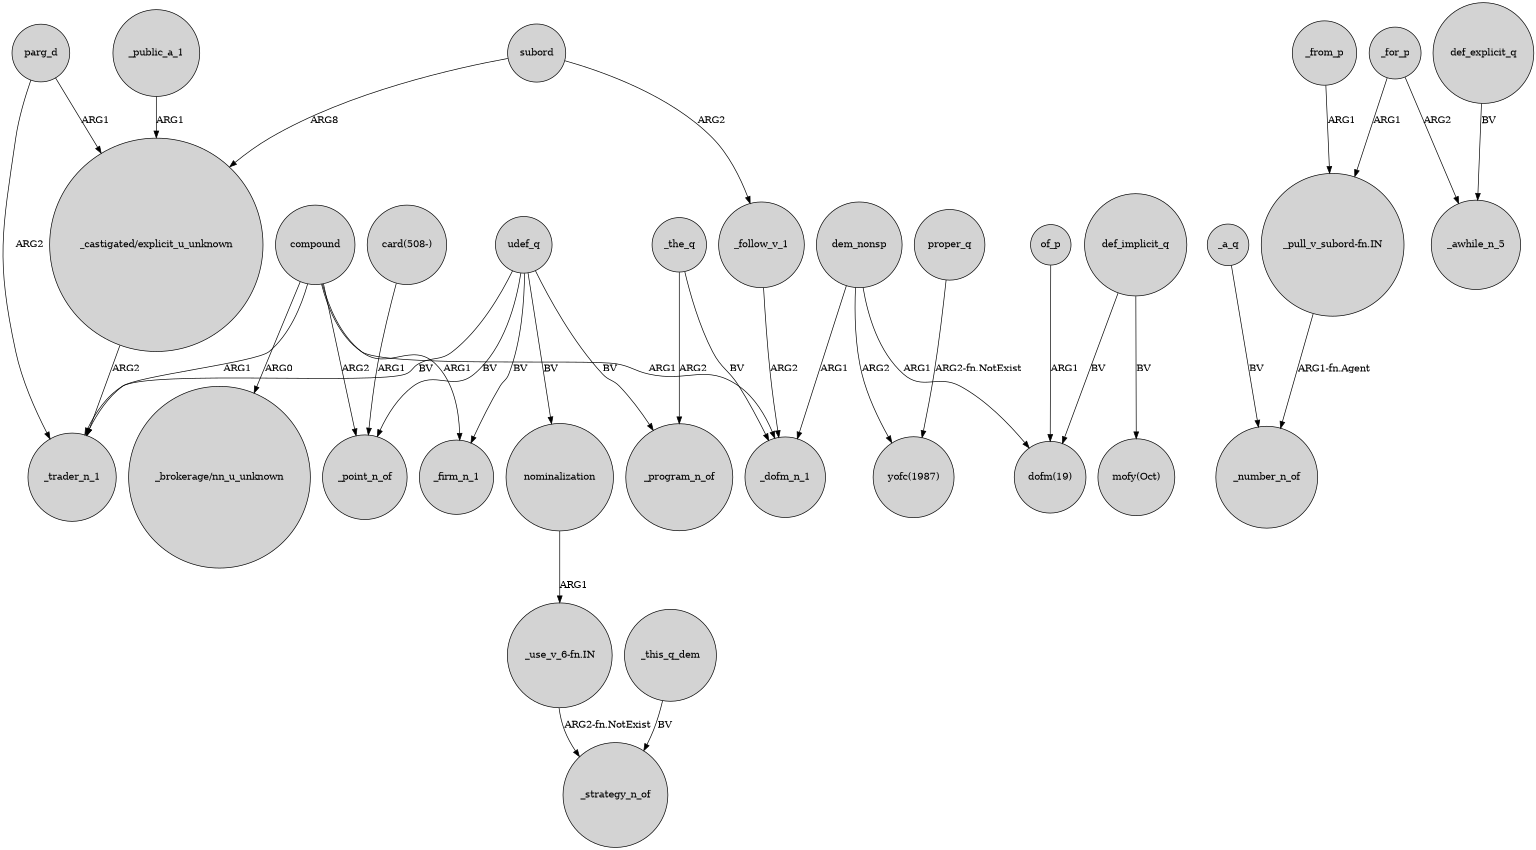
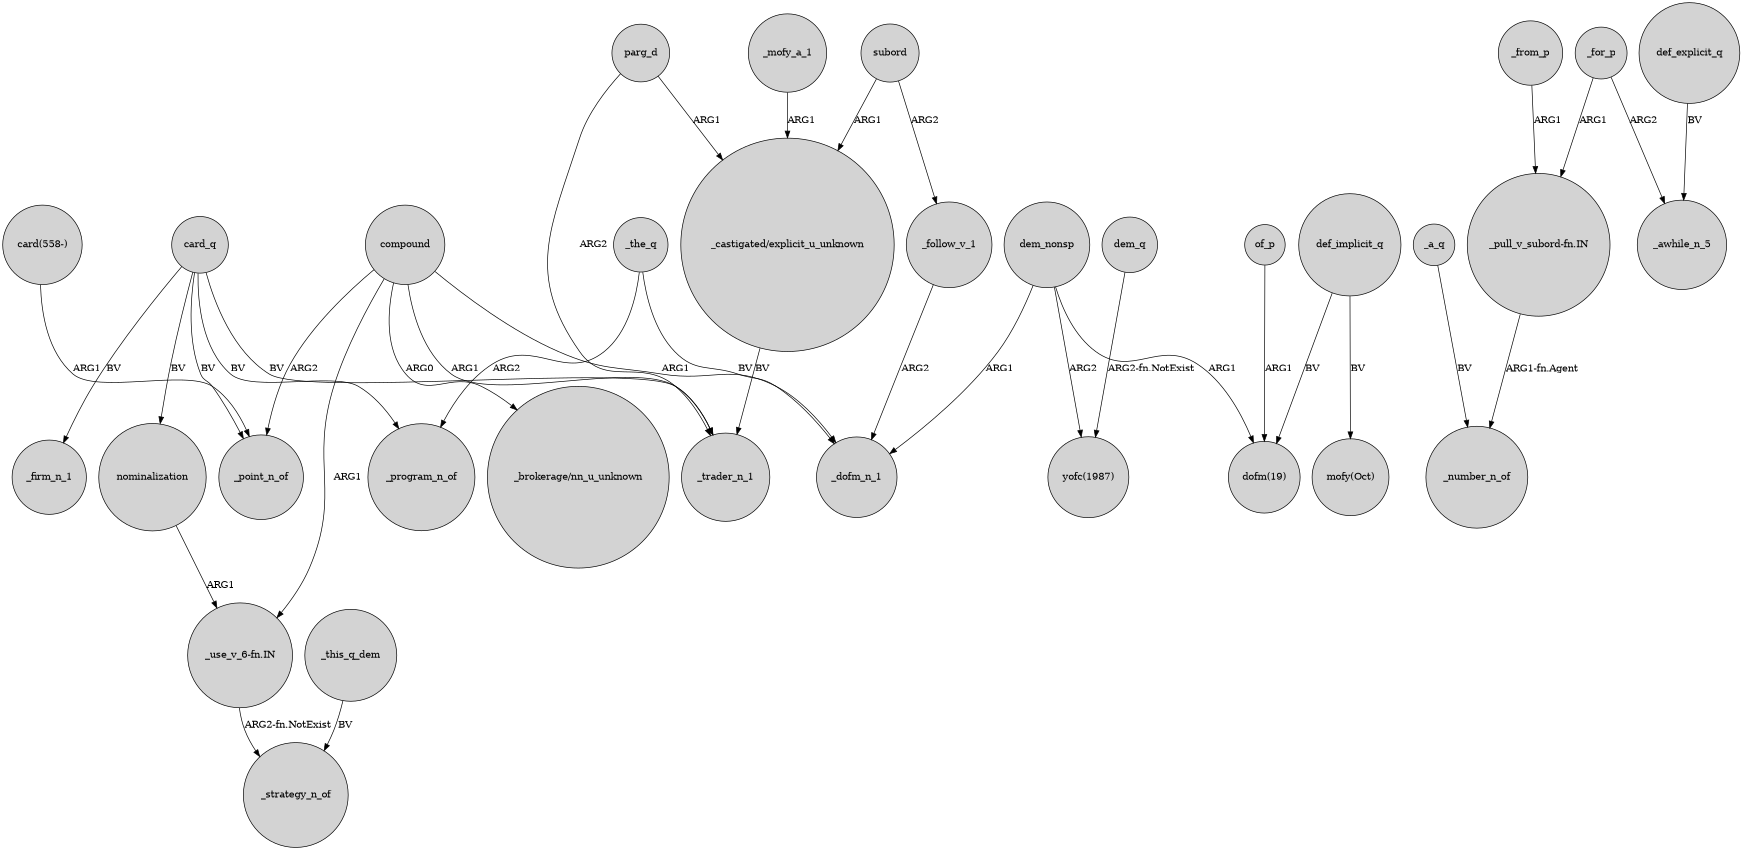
node "_public_a_1": label "_public_a_1" -> "_mofy_a_1"
edge "subord" -> "_castigated/explicit_u_unknown": label "ARG8" -> "ARG1"
node "card(508-)": label "card(508-)" -> "card(558-)"
node "udef_q": label "udef_q" -> "card_q"
node "proper_q": label "proper_q" -> "dem_q"
edge "compound" -> "_firm_n_1": now "compound" -> "_use_v_6-fn.IN"
edge "_castigated/explicit_u_unknown" -> "_trader_n_1": label "ARG2" -> "BV"
